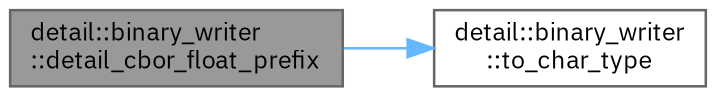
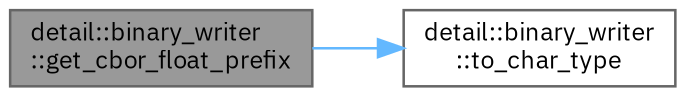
node "detail::binary_writer ::detail_cbor_float_prefix": label "detail::binary_writer ::detail_cbor_float_prefix" -> "detail::binary_writer ::get_cbor_float_prefix"
